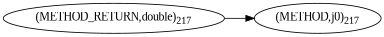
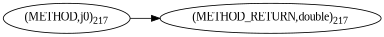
edge "(METHOD_RETURN,double)" -> "(METHOD,j0)": reversed
